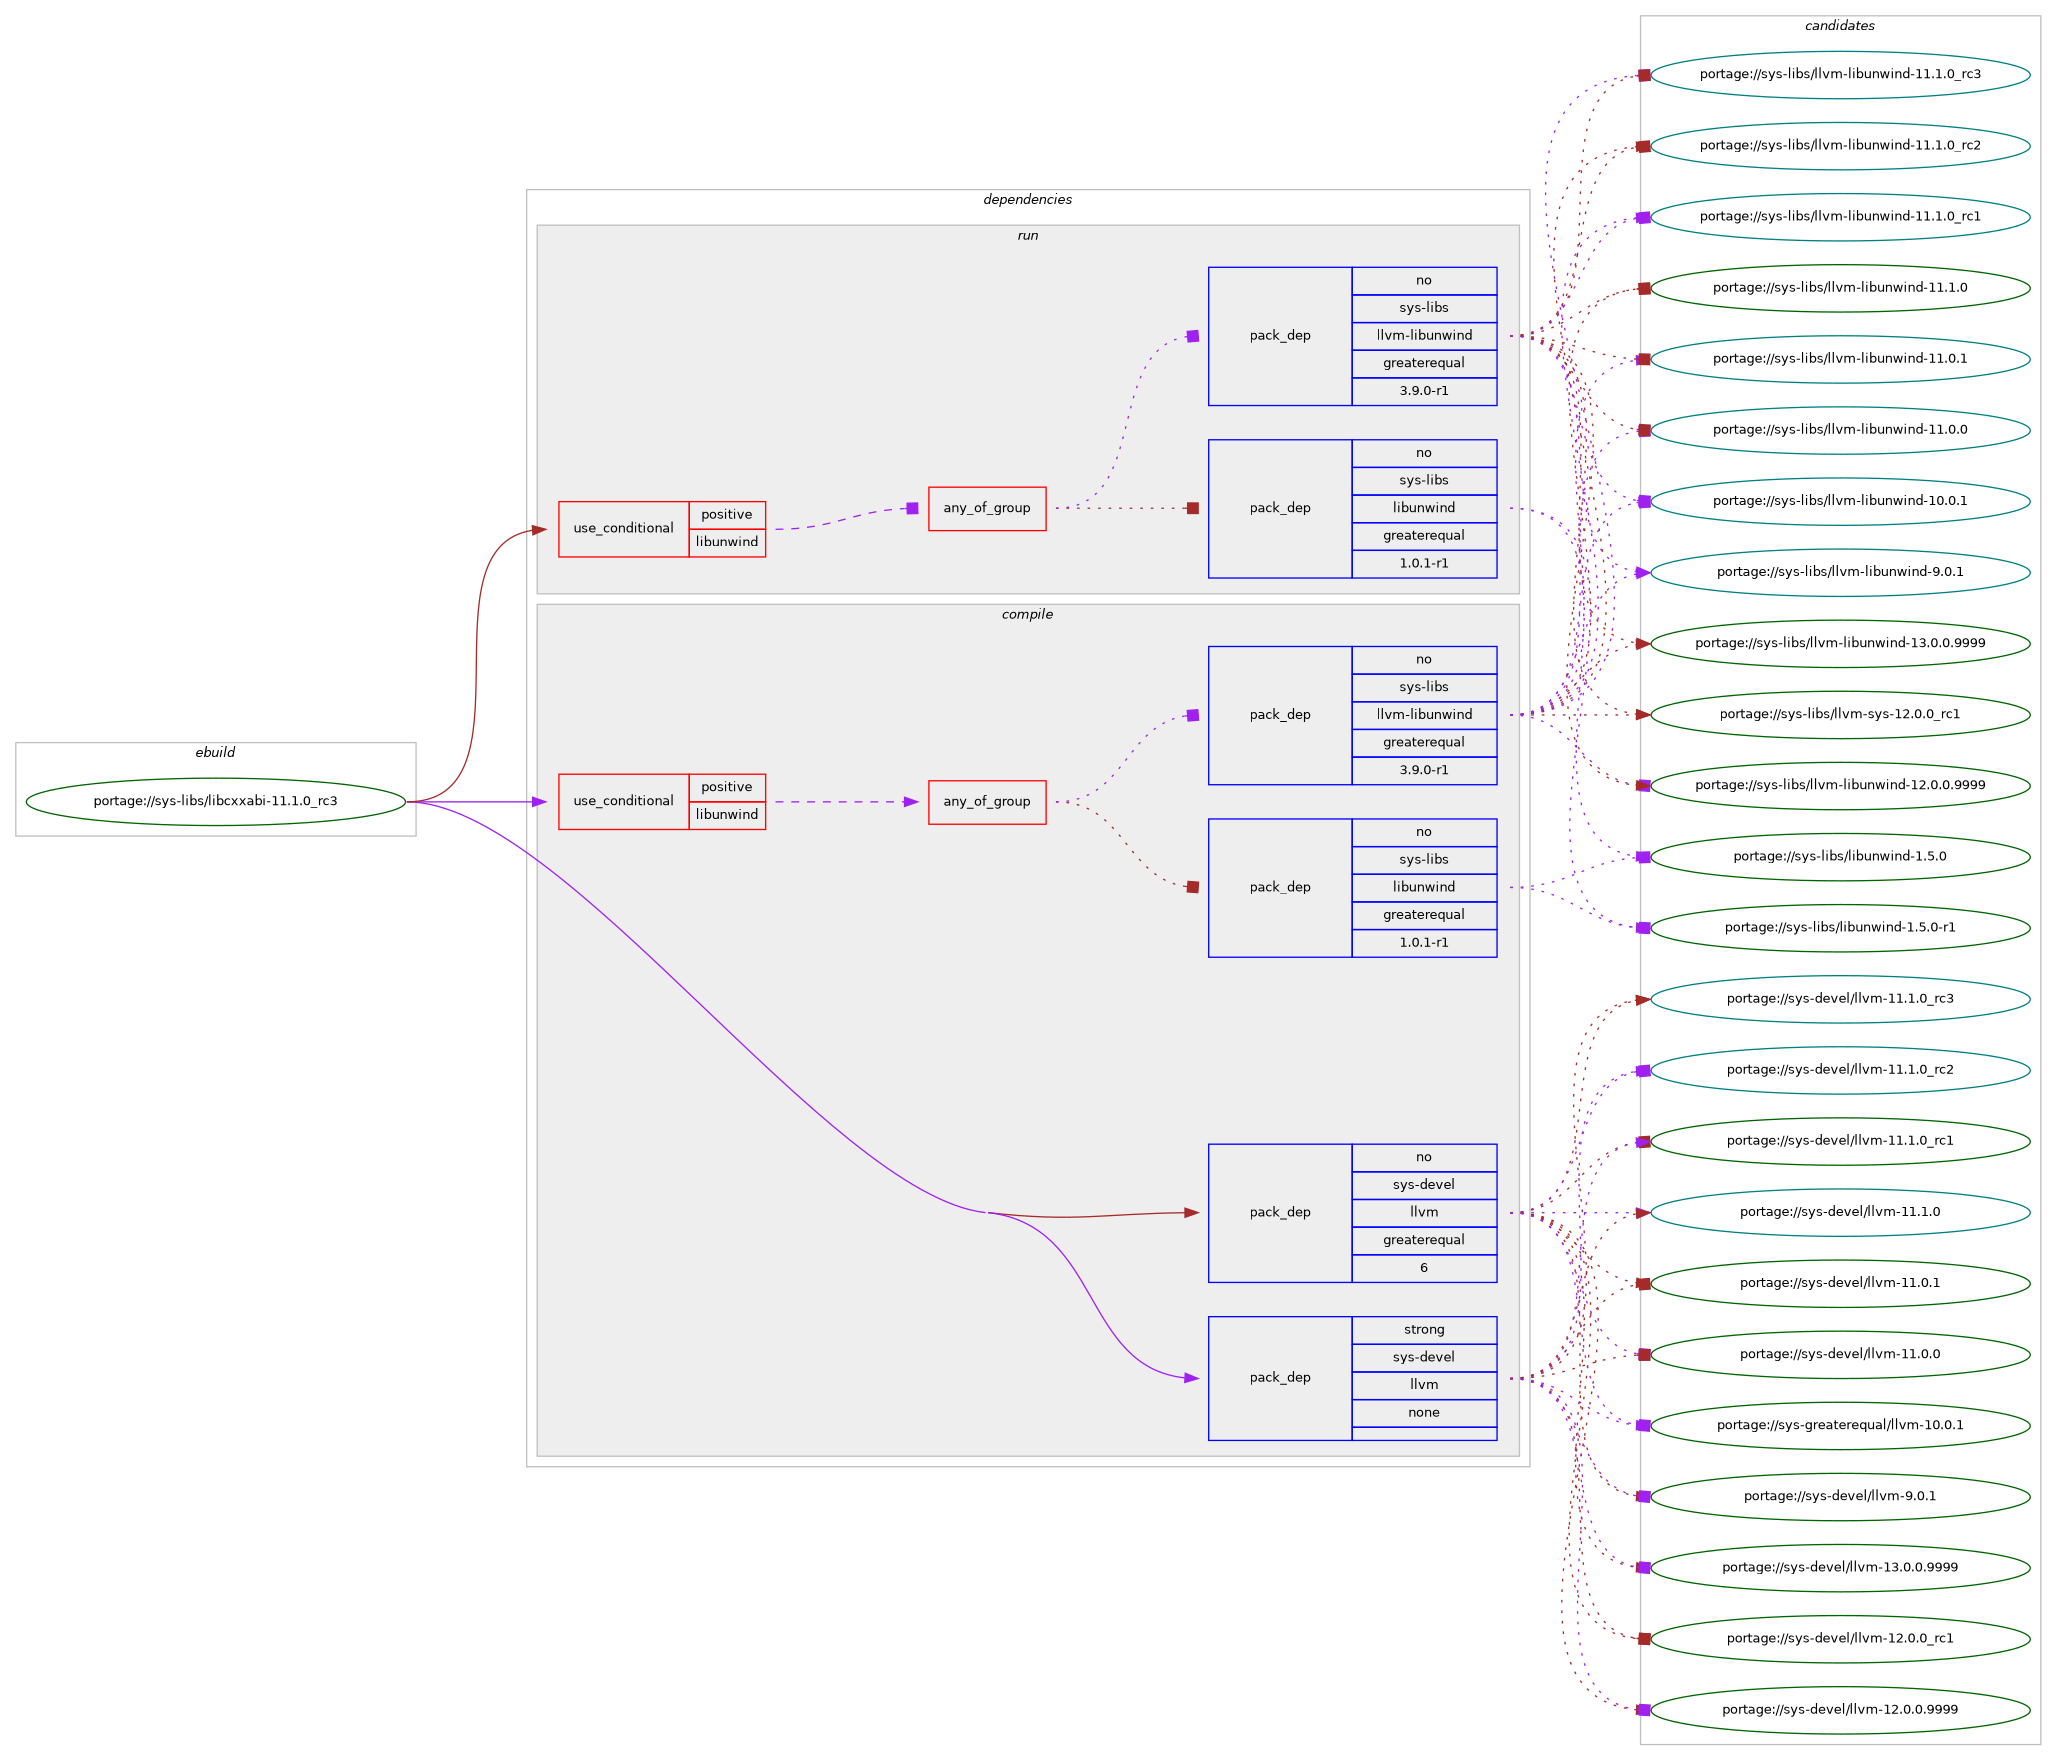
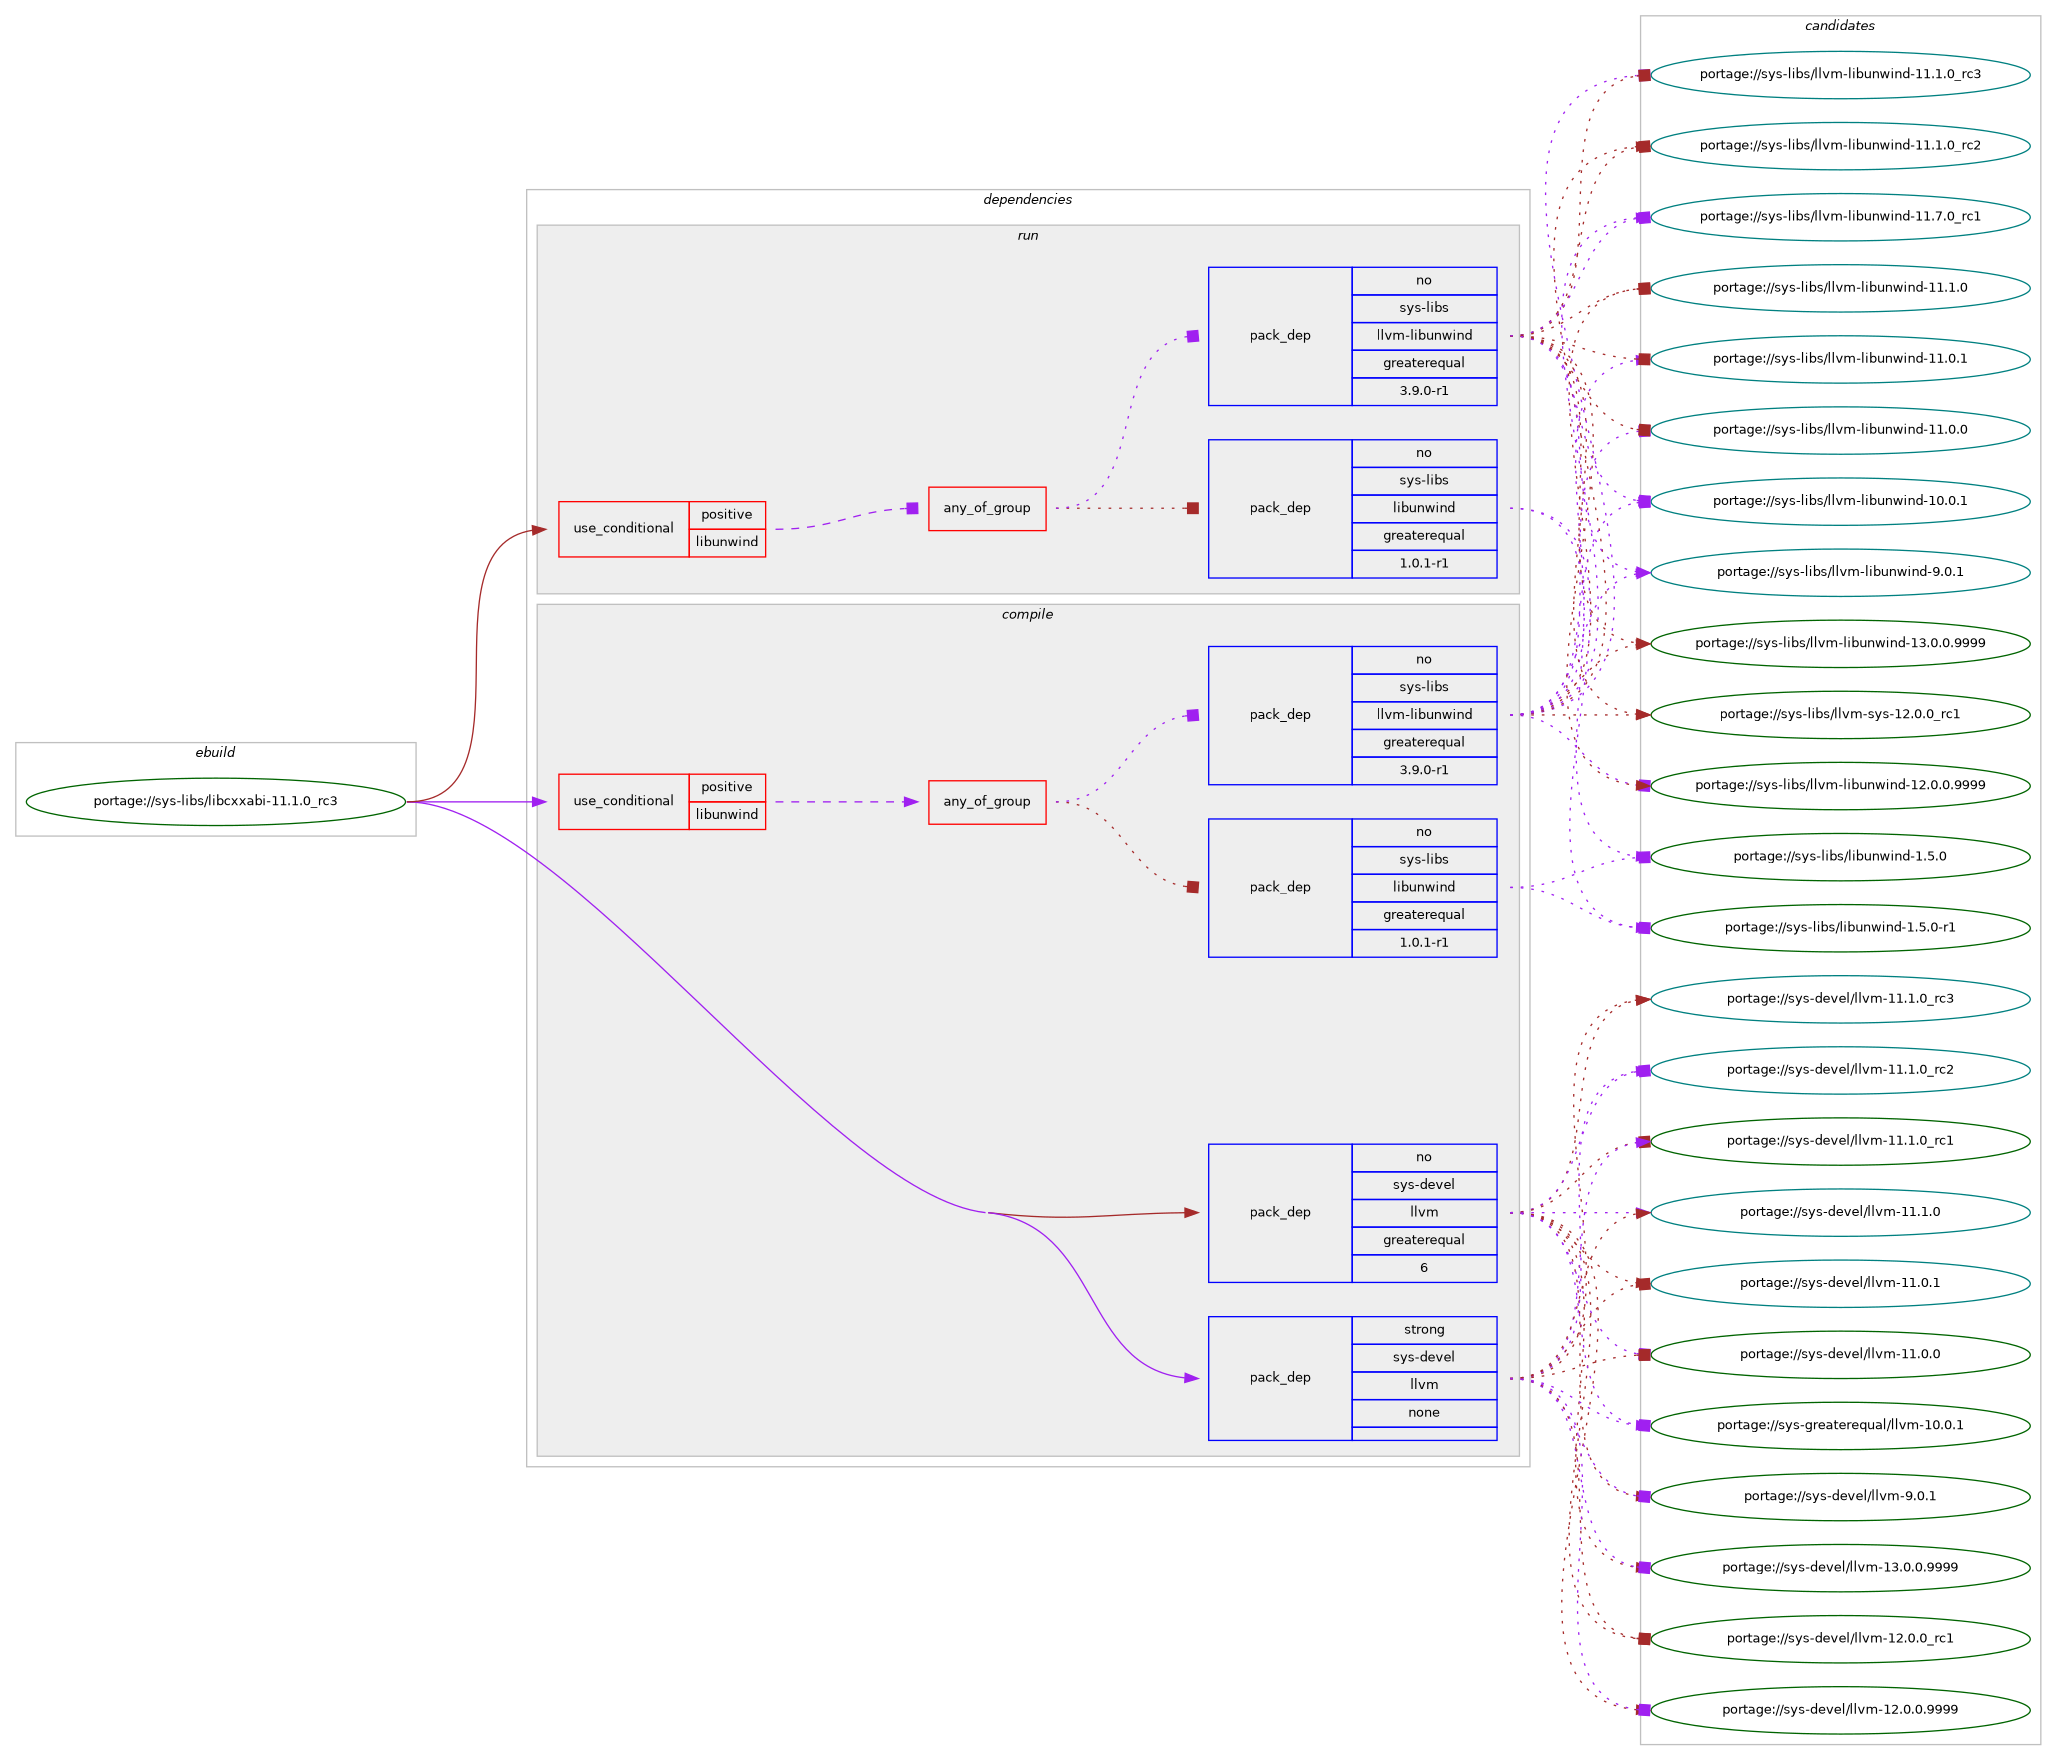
node "portage://sys-libs/llvm-libunwind-11.1.0_rc1": label "portage://sys-libs/llvm-libunwind-11.1.0_rc1" -> "portage://sys-libs/llvm-libunwind-11.7.0_rc1"
node "portage://sys-libs/llvm-libunwind-11.1.0": color darkgreen -> teal
node "portage://sys-devel/llvm-11.0.1": color darkgreen -> teal
